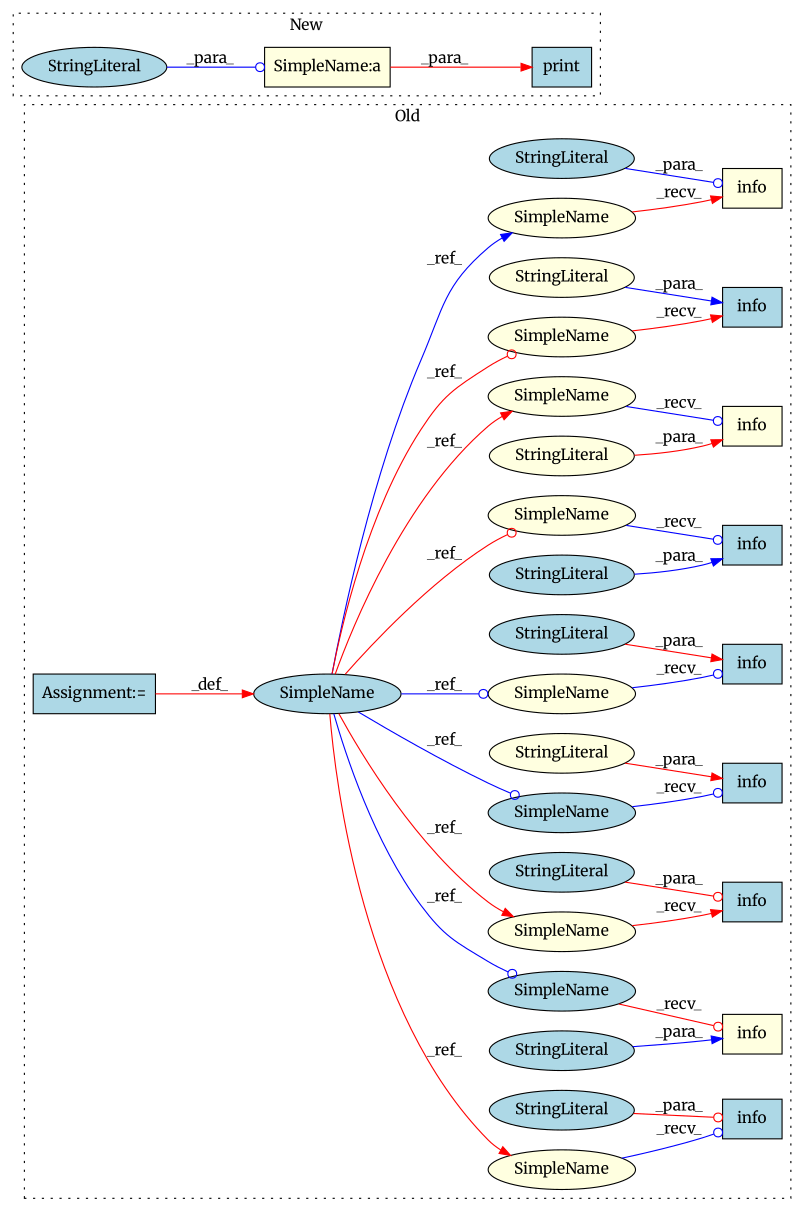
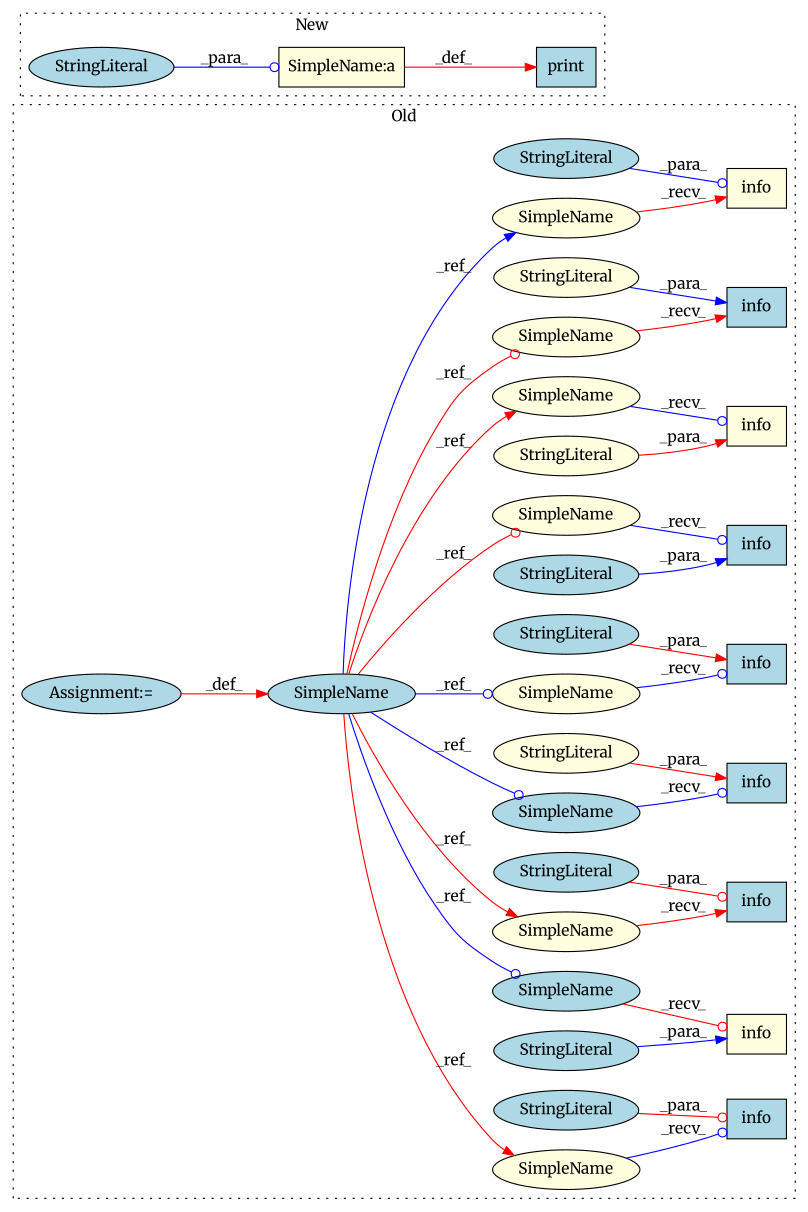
edge "SimpleName:a" -> "print": label "_para_" -> "_def_"
node "Assignment:=": shape box -> ellipse
